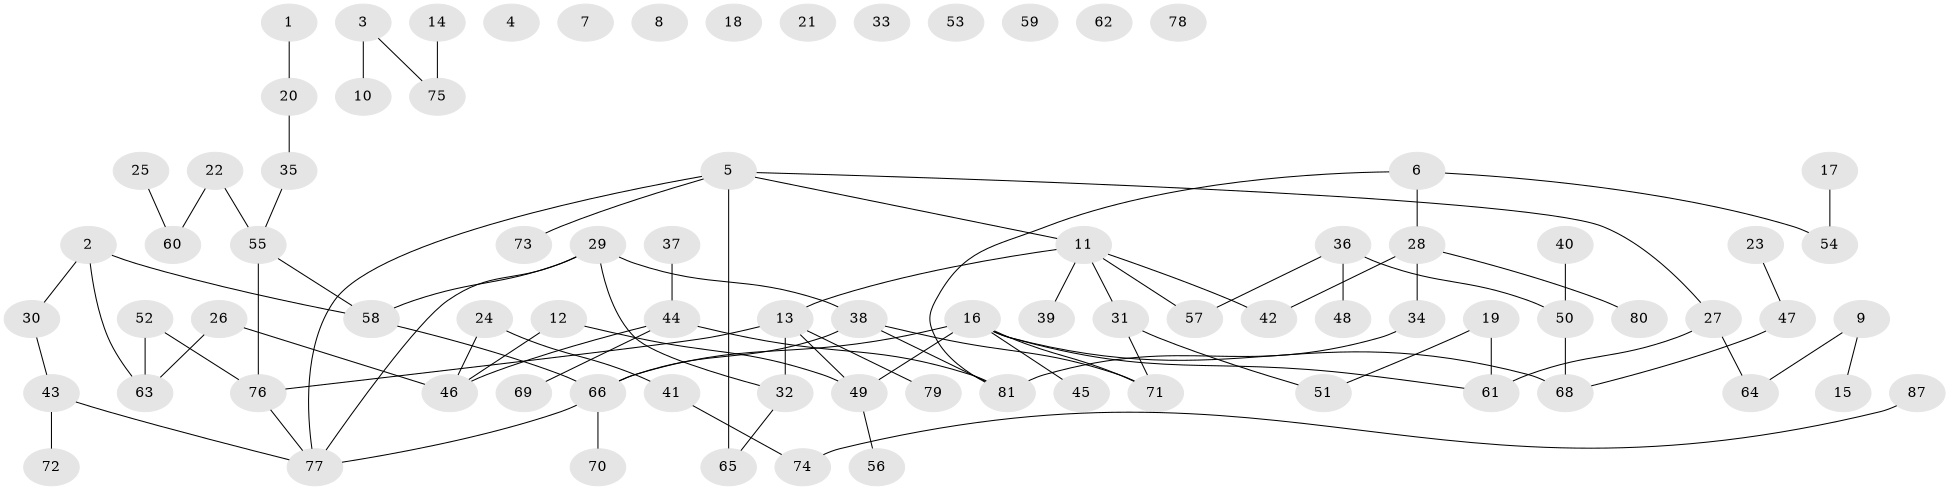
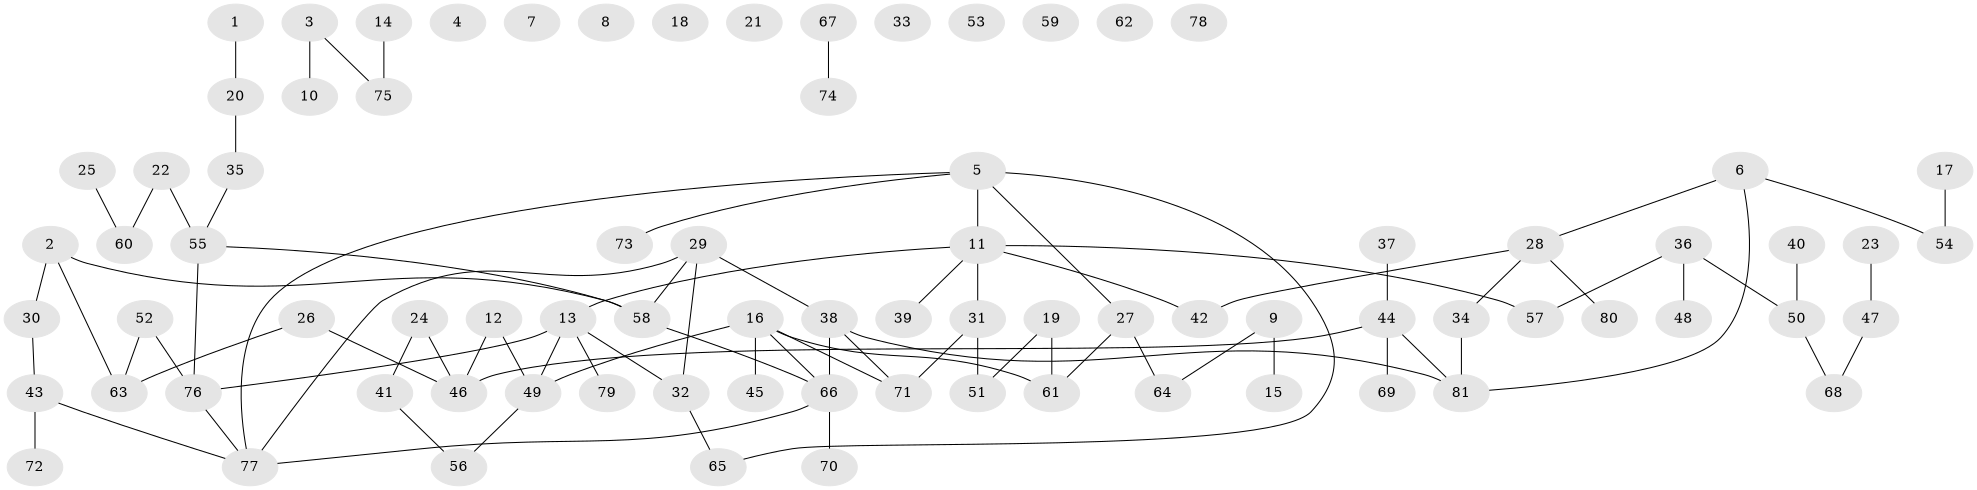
edge "16" -- "68": removed
node "87": label "87" -> "67"
edge "41" -- "74": now "41" -- "56"
